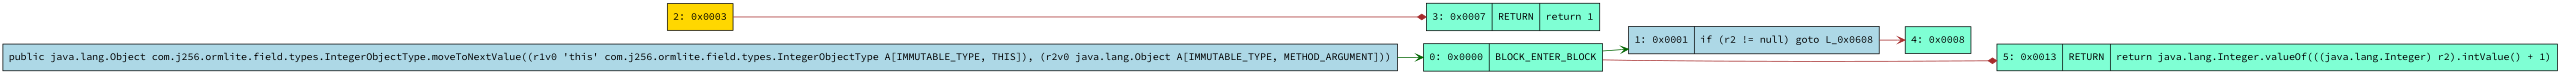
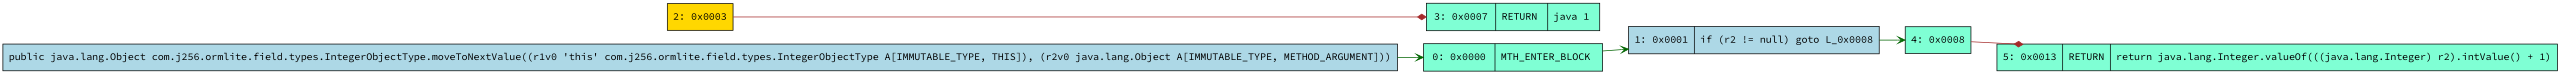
node "3: 0x0007": text "return 1" -> "java 1"
node "1: 0x0001": text "if (r2 != null) goto L_0x0608" -> "if (r2 != null) goto L_0x0008"
edge "1: 0x0001" -> "4: 0x0008": color brown -> darkgreen
node "0: 0x0000": text "BLOCK_ENTER_BLOCK" -> "MTH_ENTER_BLOCK"
edge "0: 0x0000" -> "5: 0x0013": now "4: 0x0008" -> "5: 0x0013"
